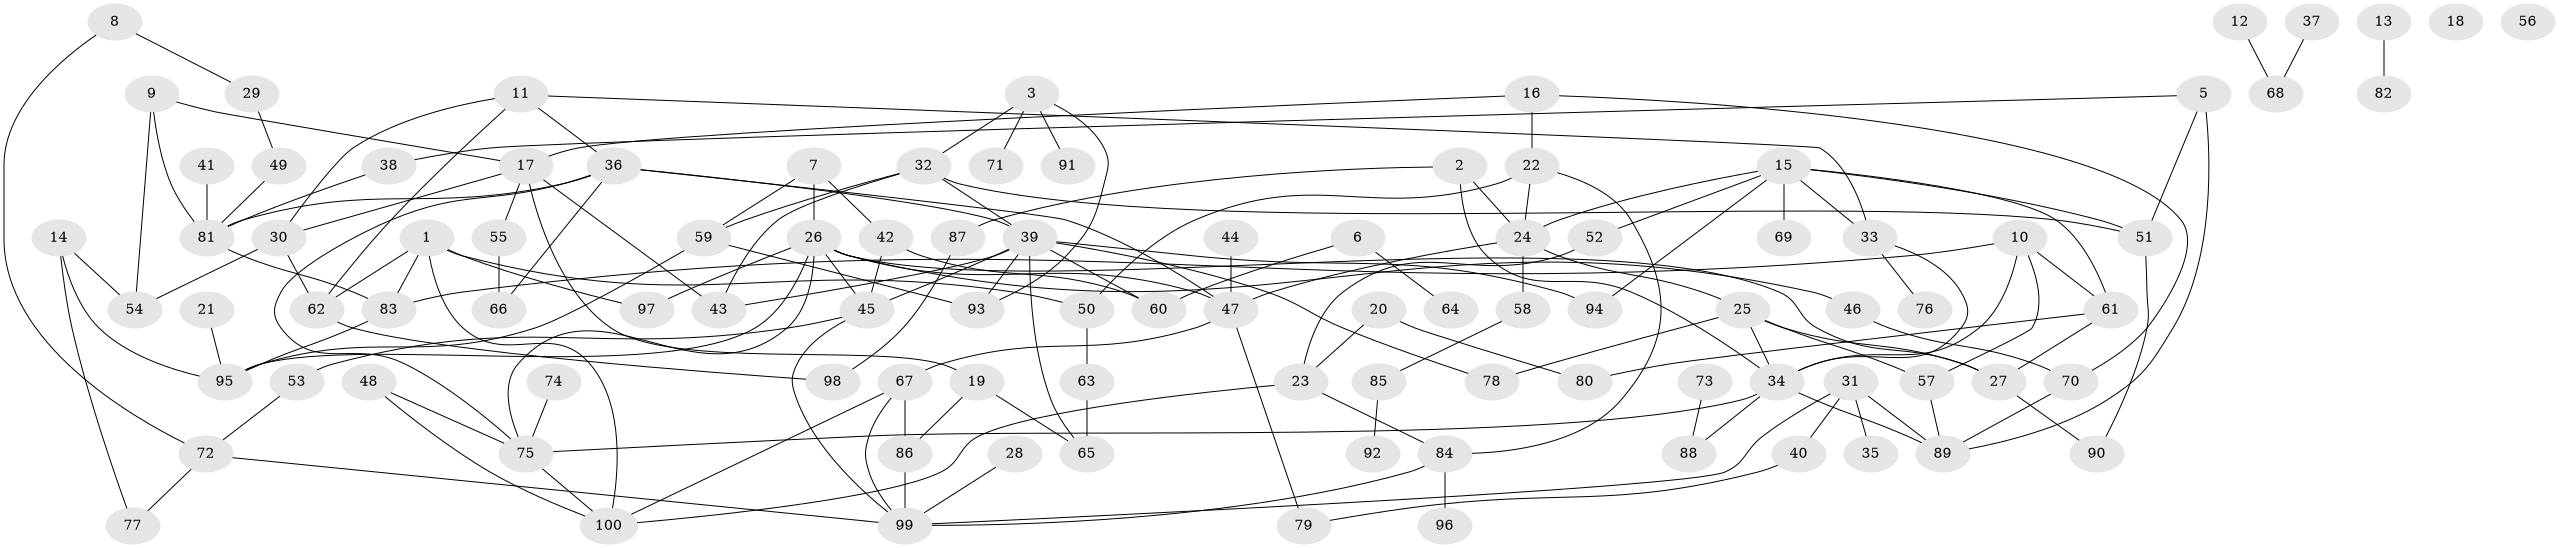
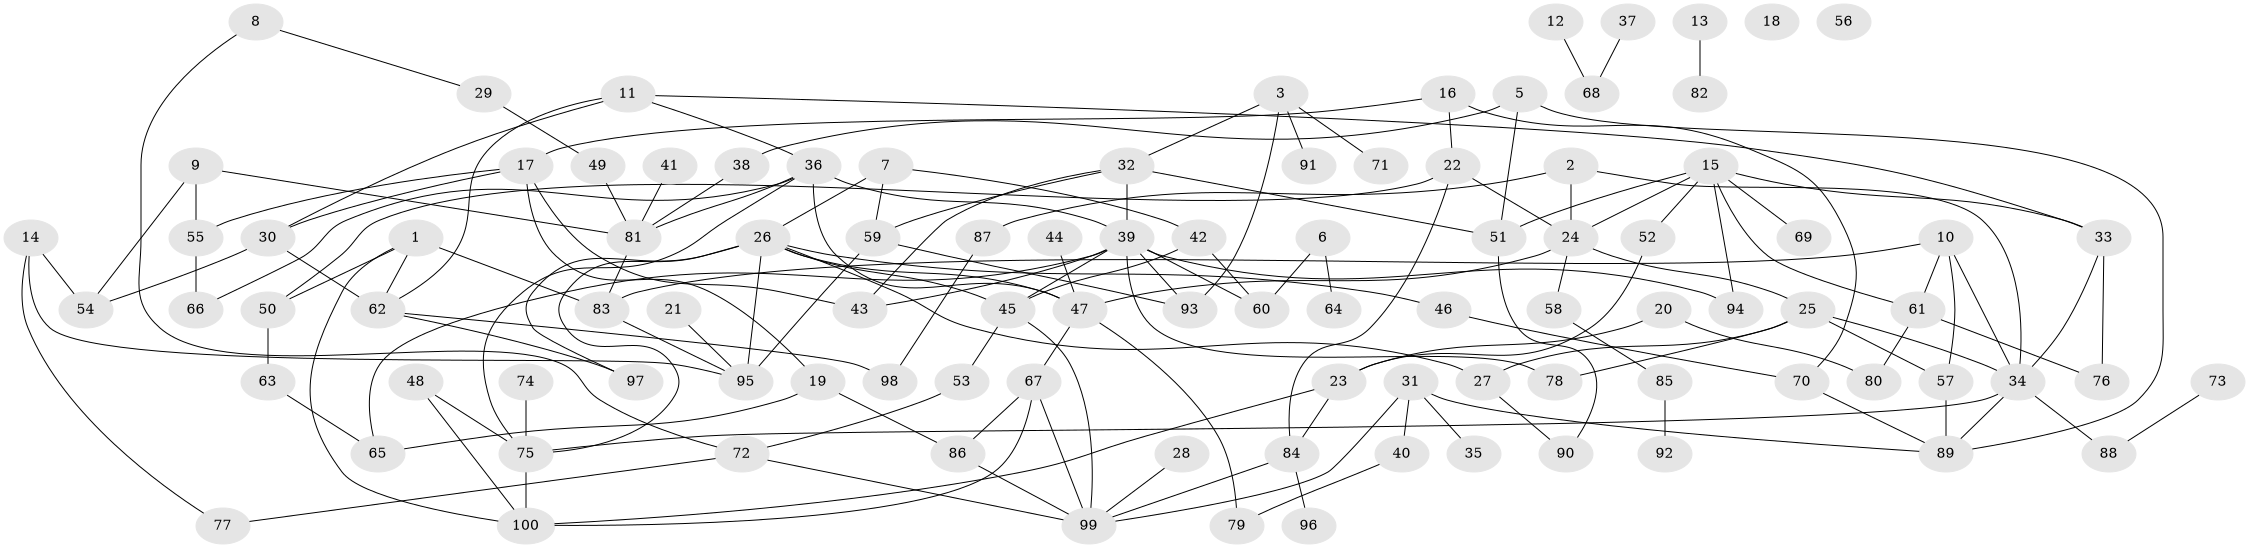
edge "9" -- "17": now "9" -- "55"
edge "1" -- "97": now "62" -- "97"
edge "61" -- "27": now "61" -- "76"
